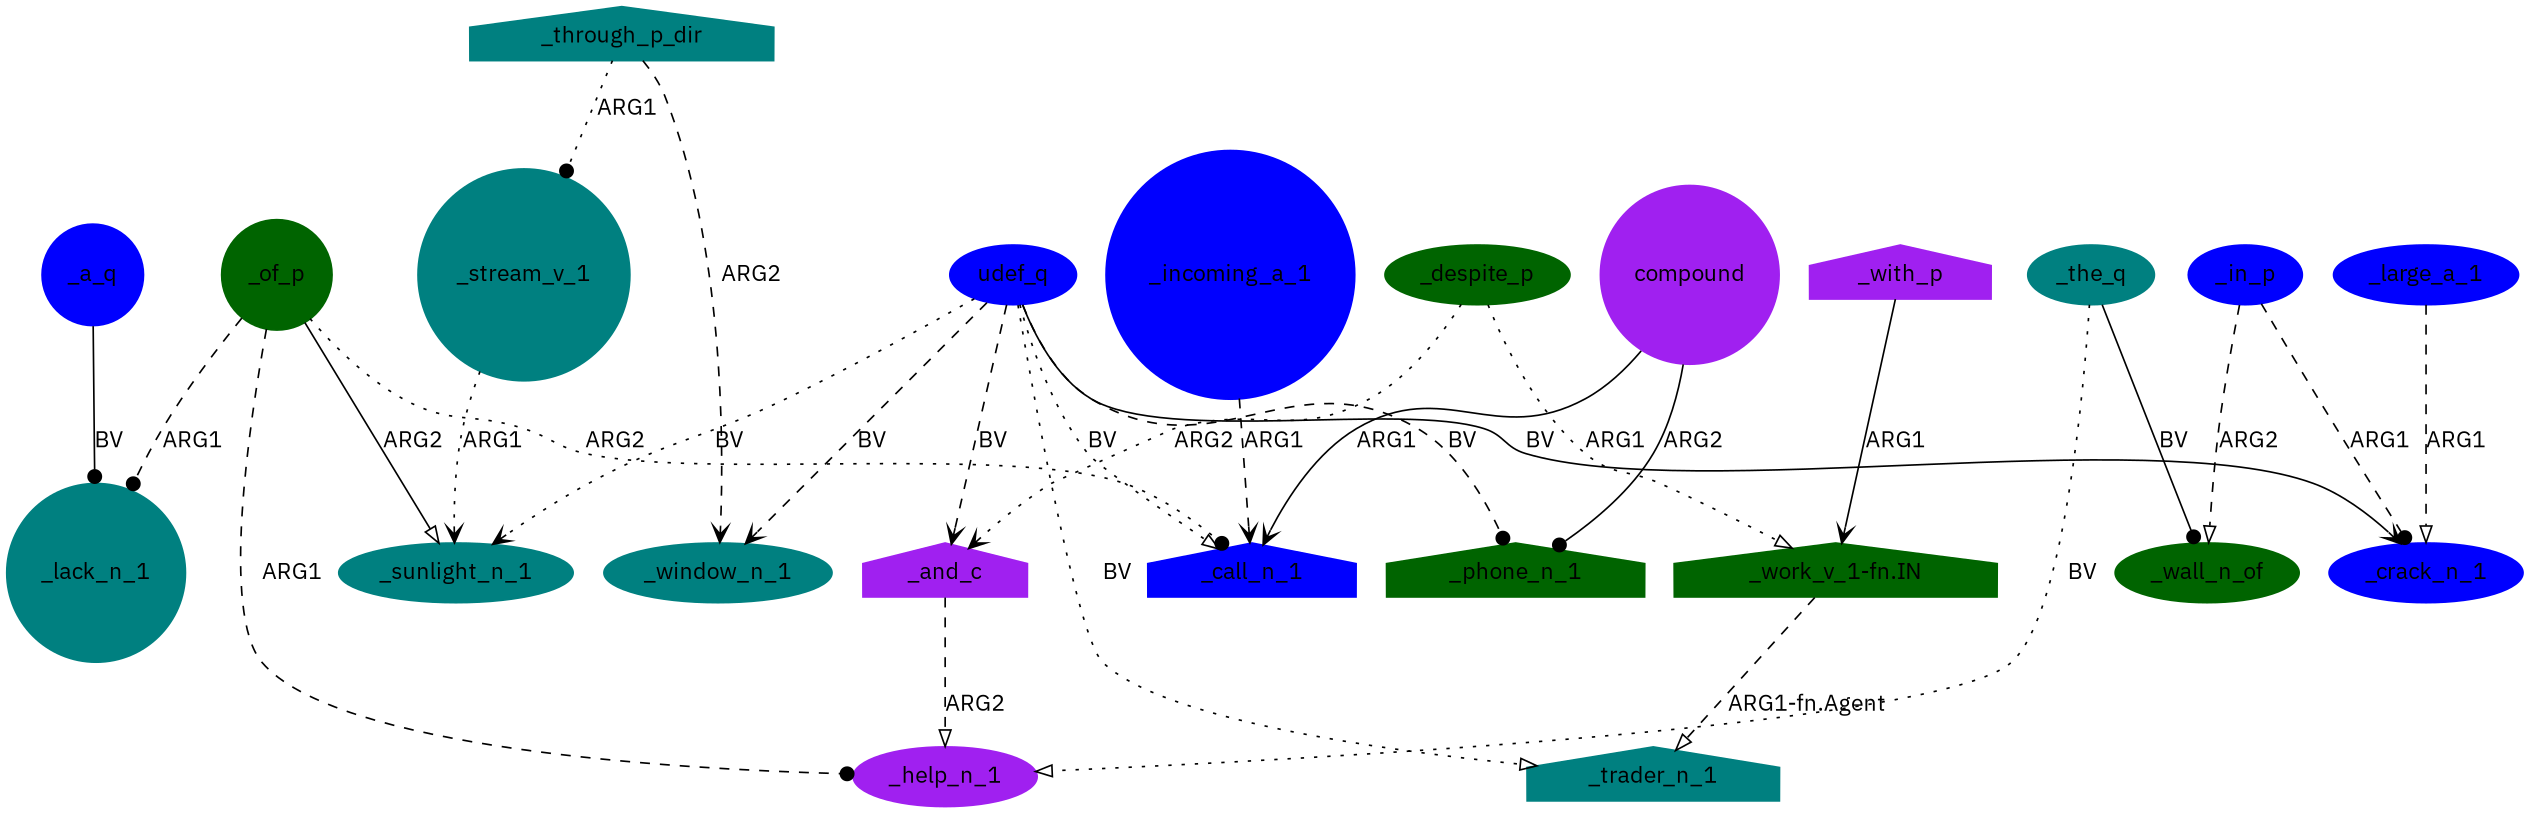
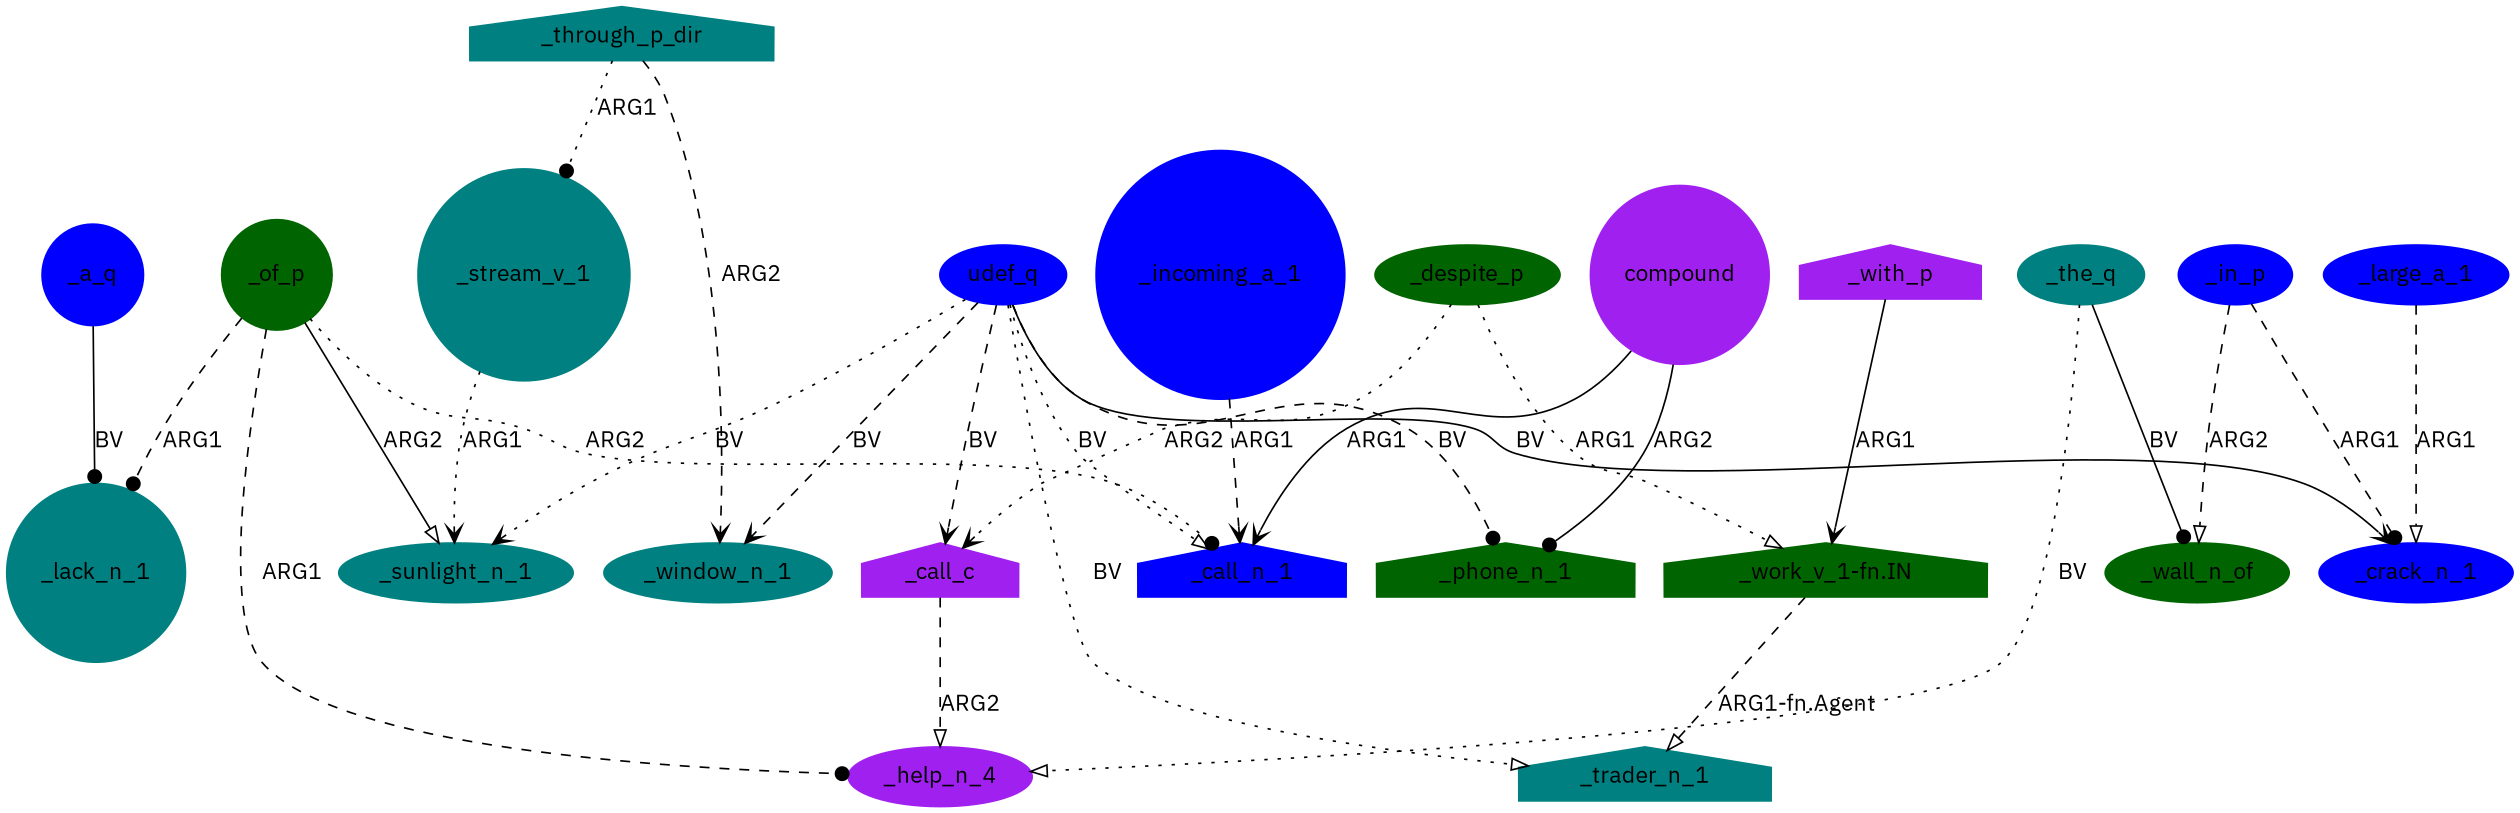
node "_and_c": label "_and_c" -> "_call_c"
node "_help_n_1": label "_help_n_1" -> "_help_n_4"
